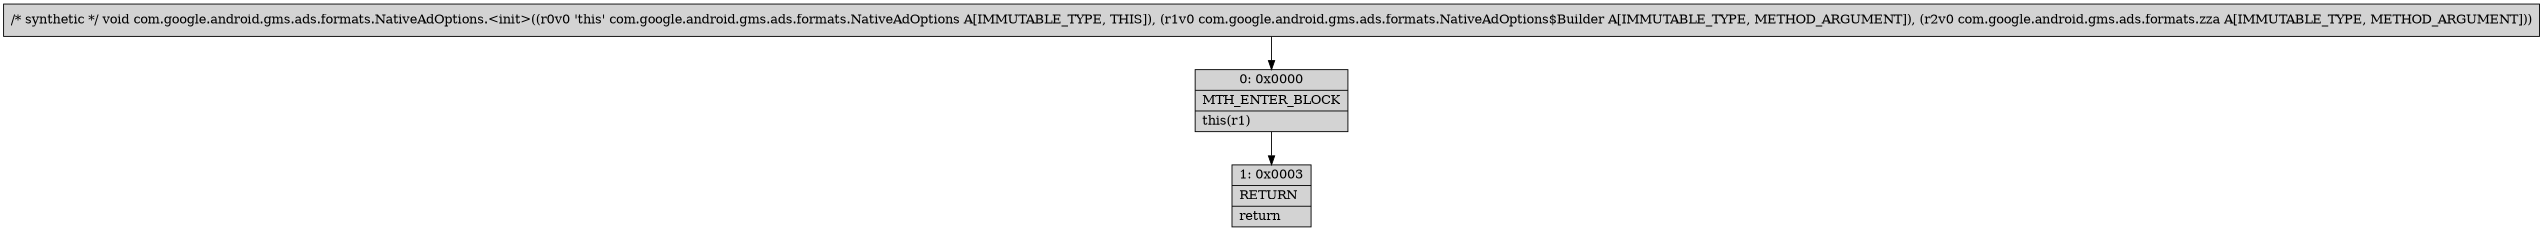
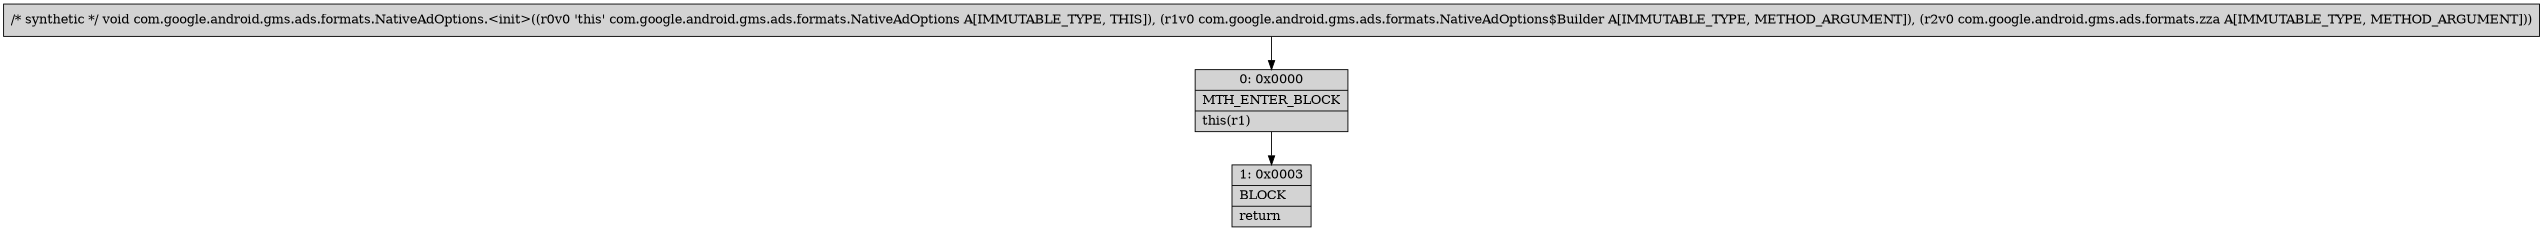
node "1: 0x0003": text "RETURN" -> "BLOCK"
